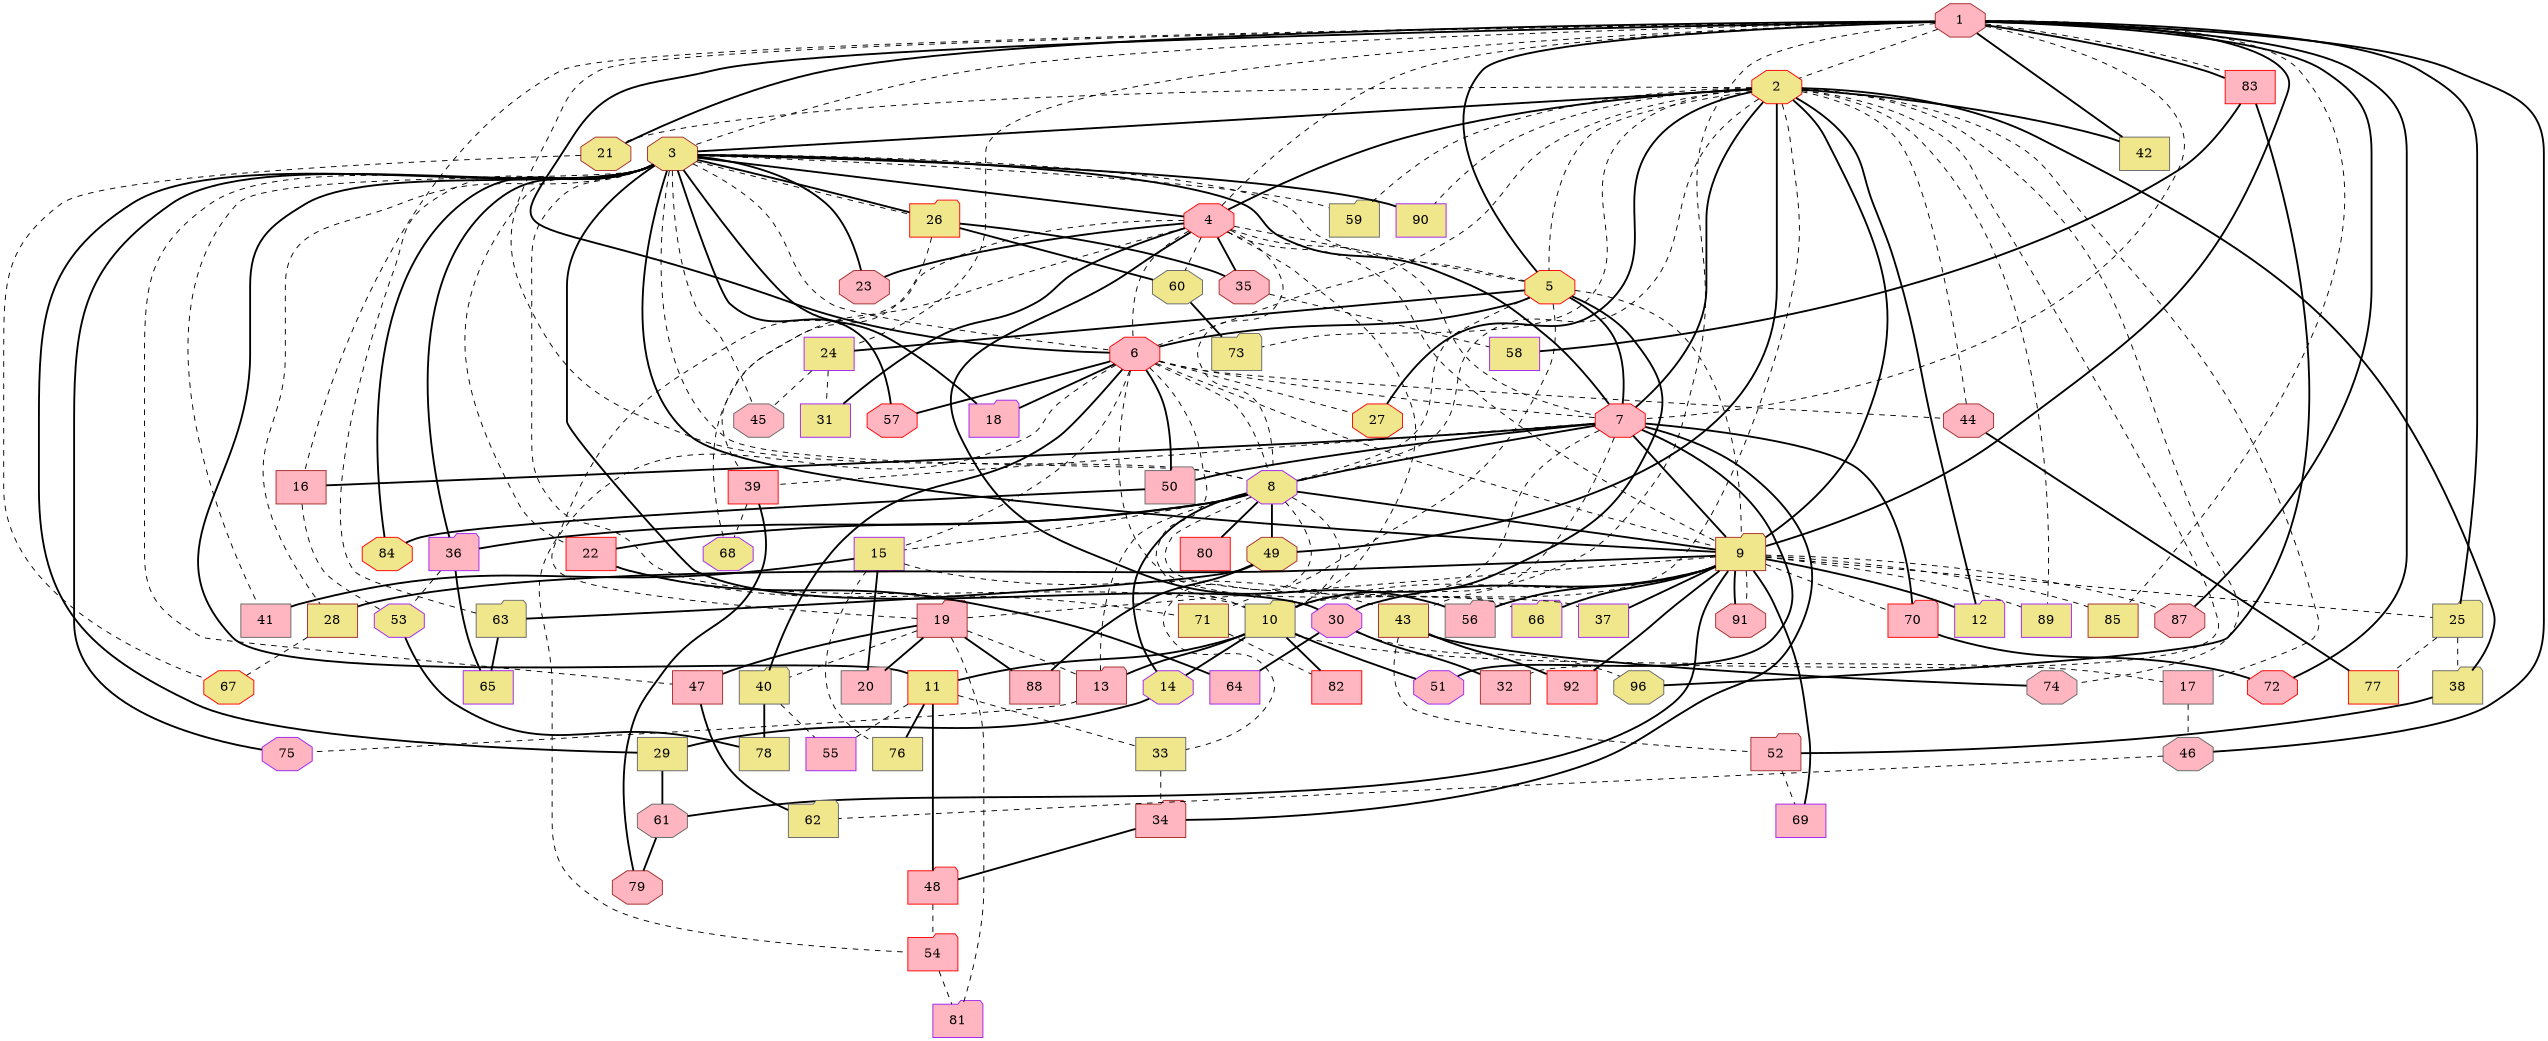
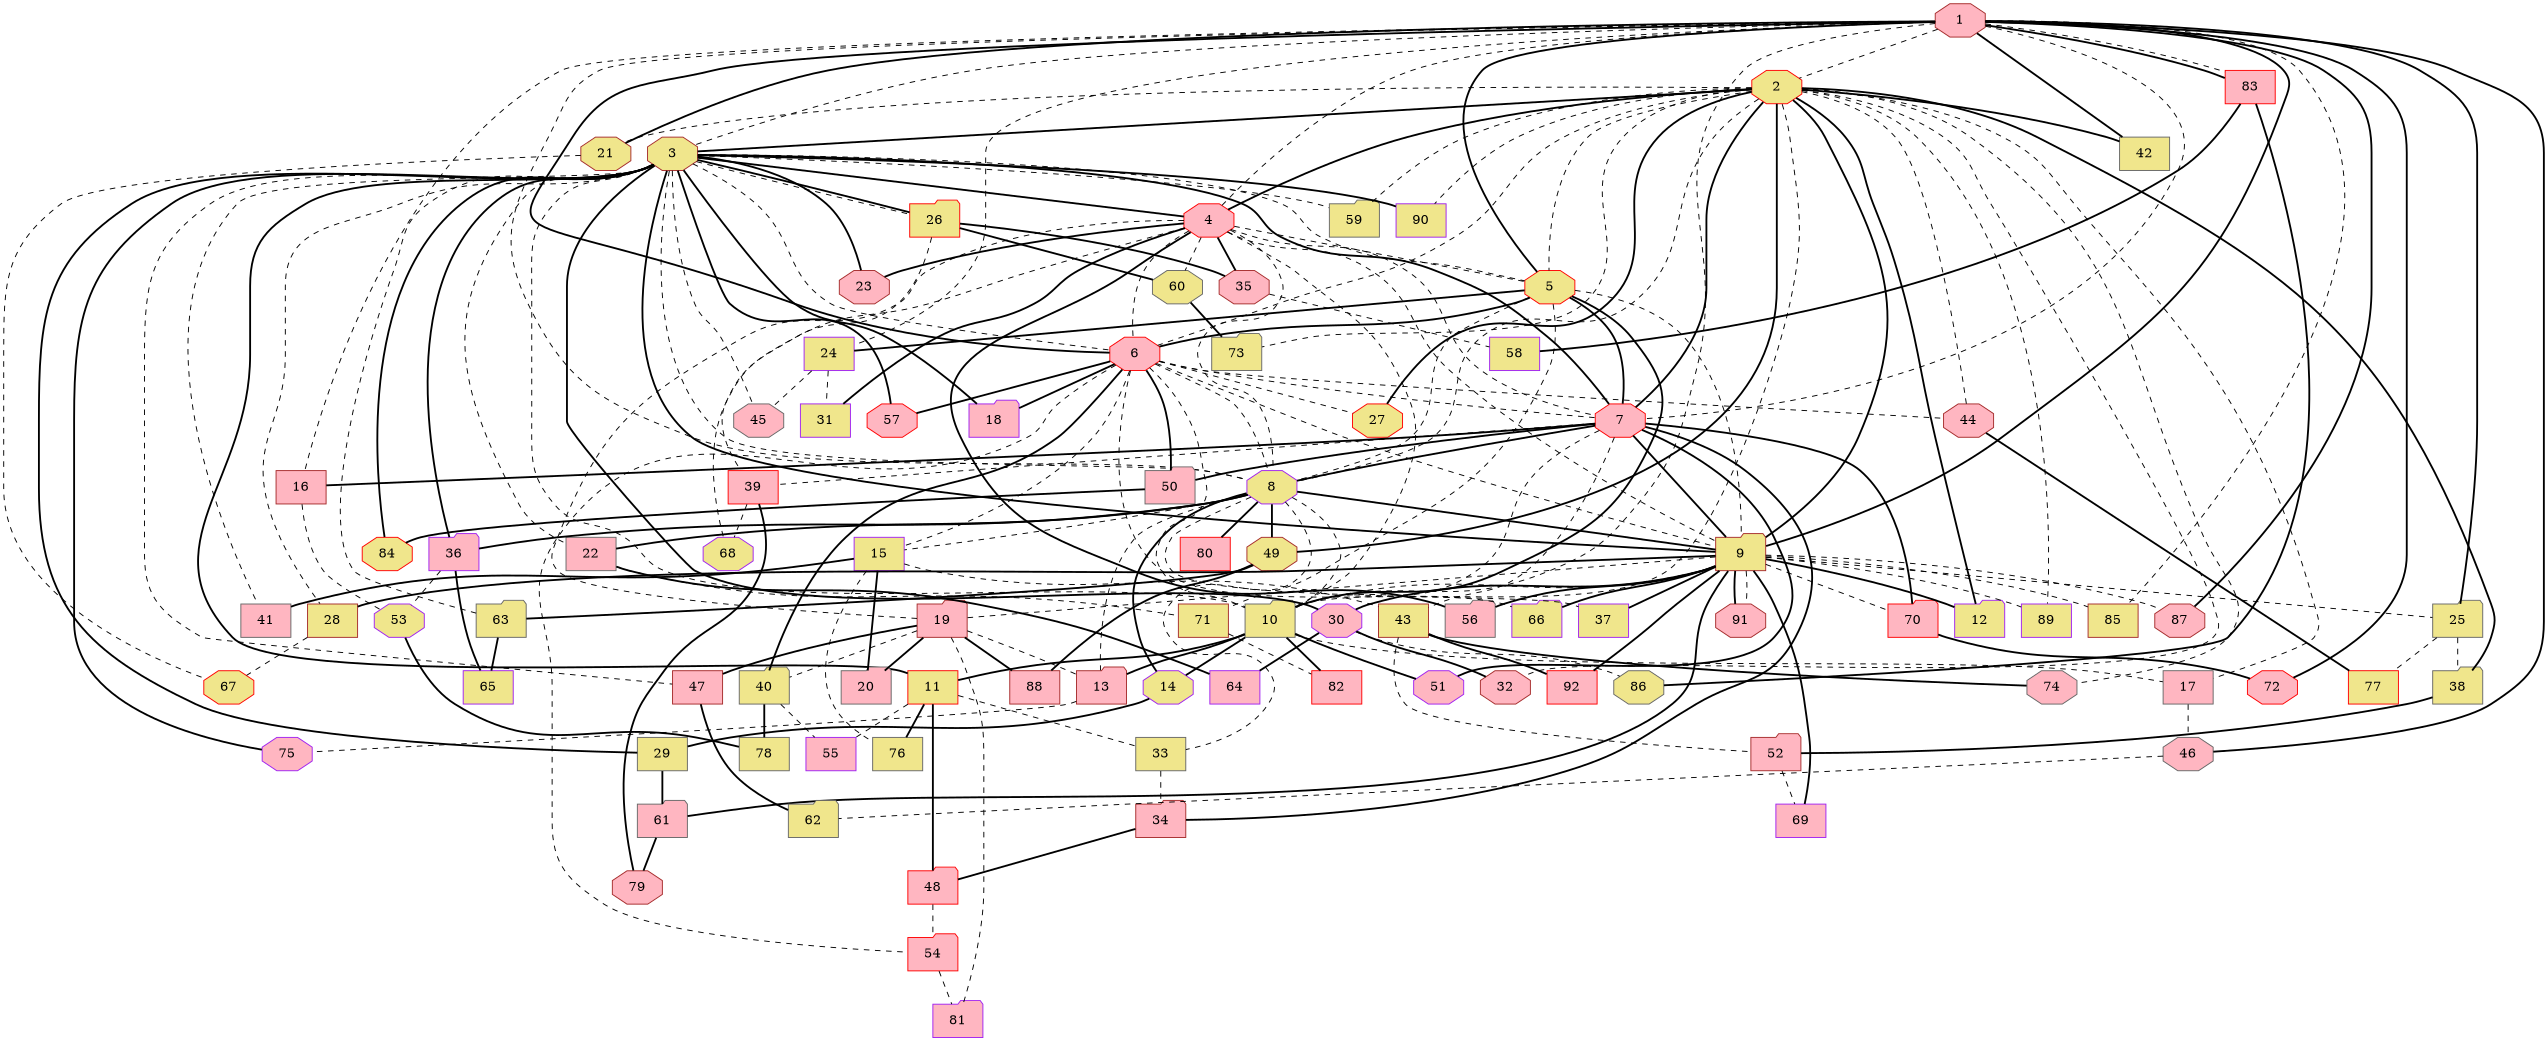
node "22": color red -> gray40
node "32": shape box -> octagon
node "96": label "96" -> "86"
node "61": shape octagon -> folder
